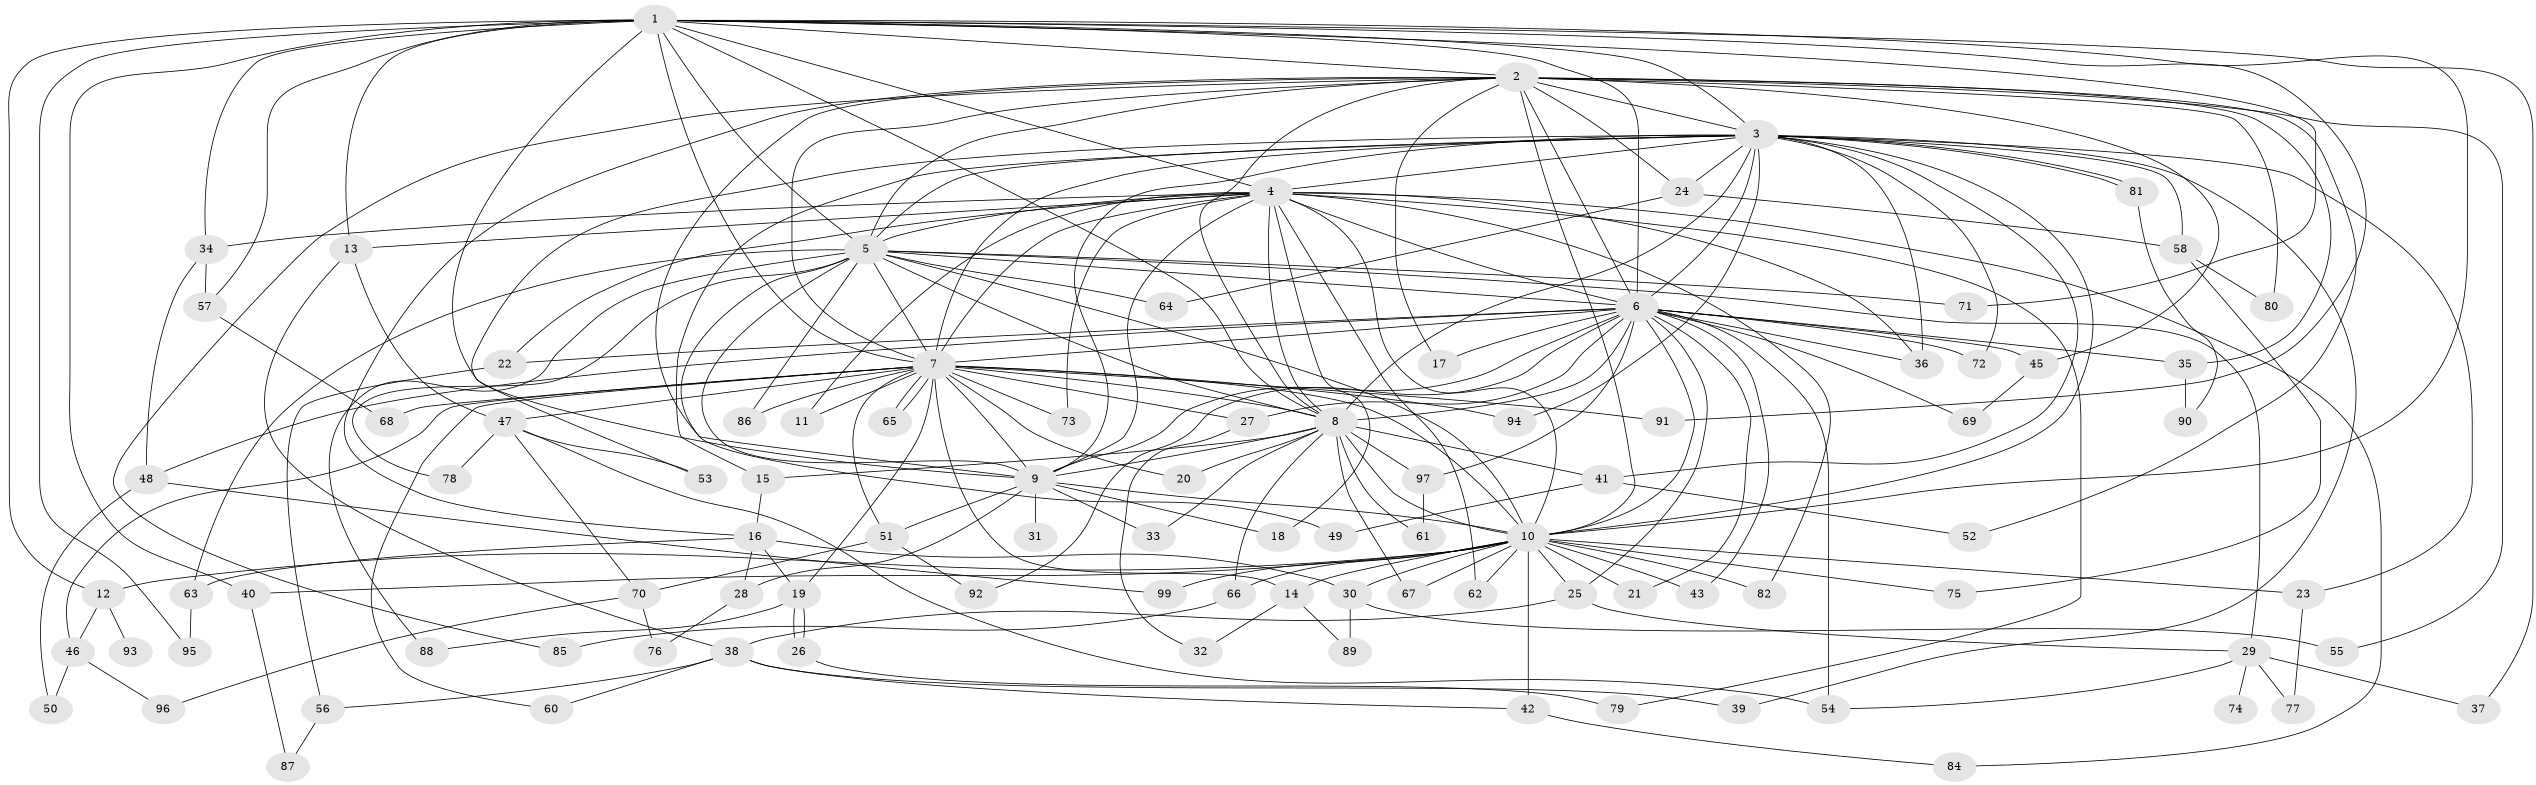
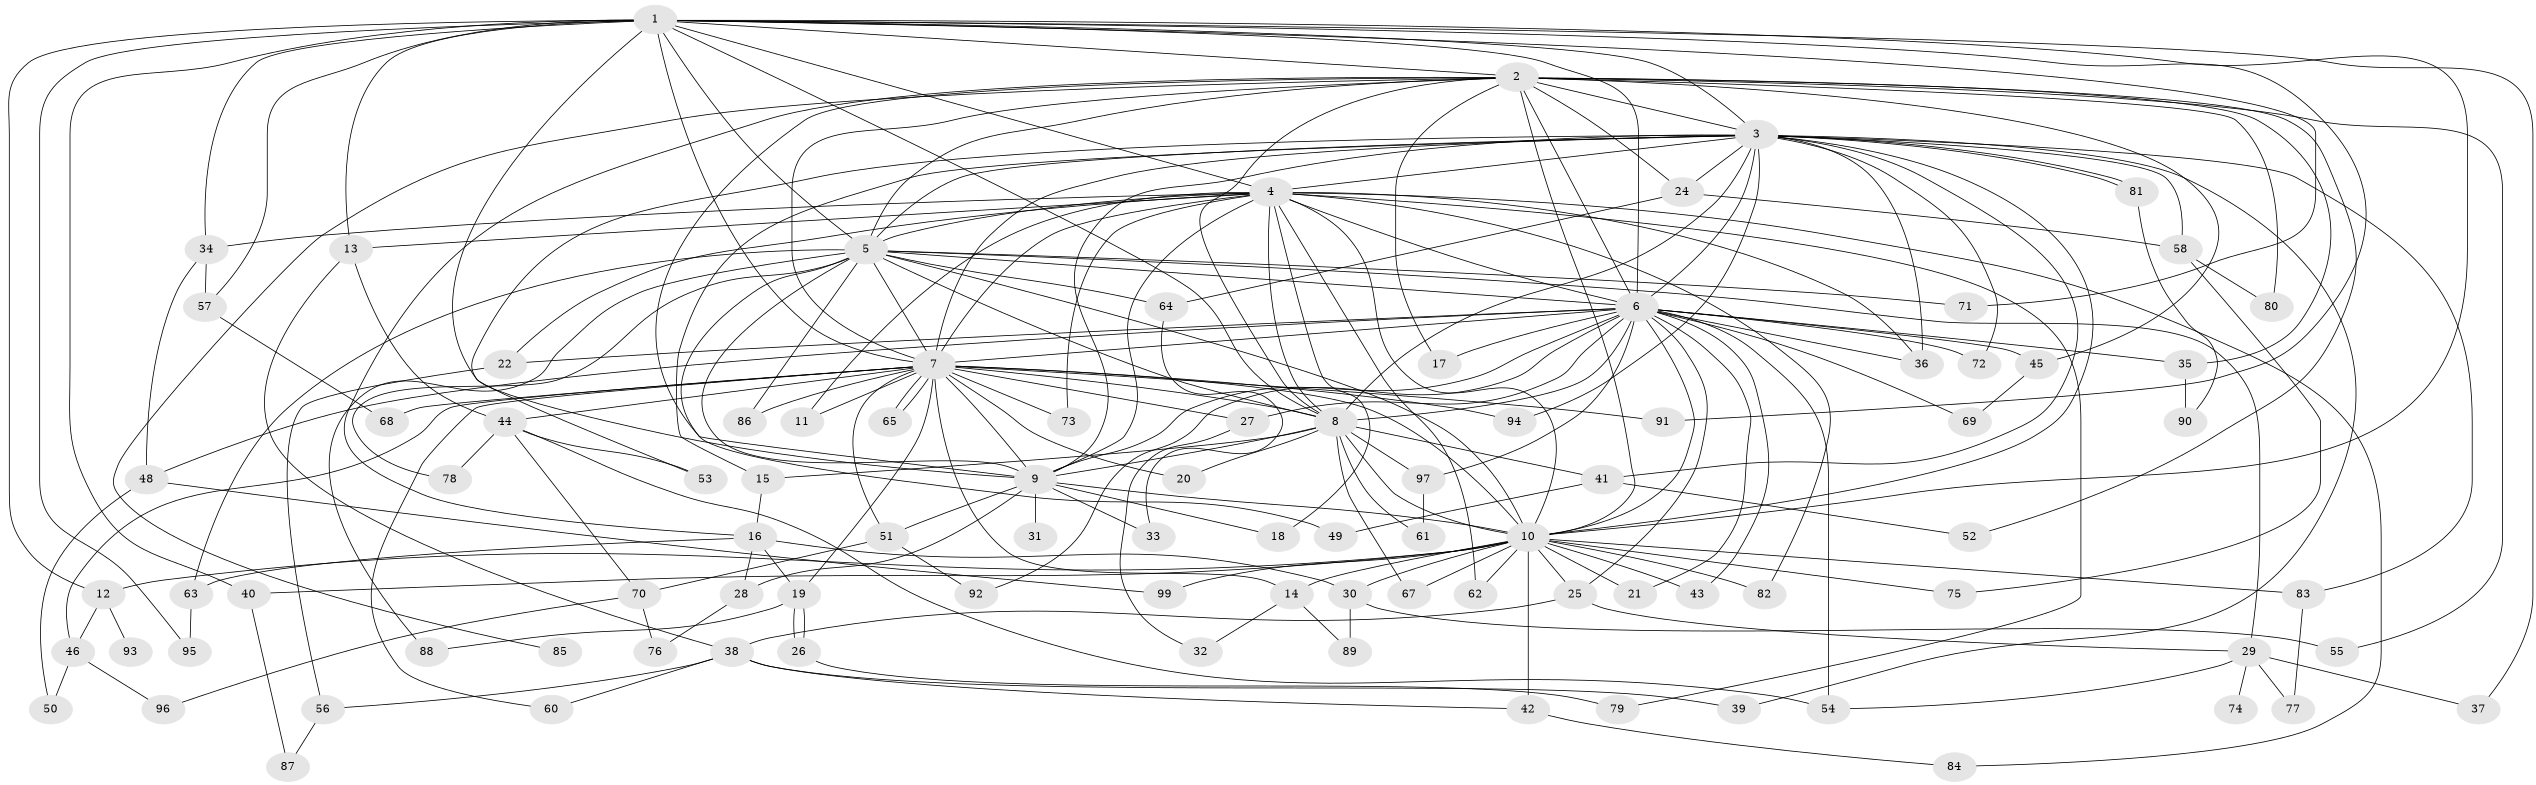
node "47": label "47" -> "44"
edge "8" -- "33": now "64" -- "33"
node "66": removed
node "23": label "23" -> "83"
